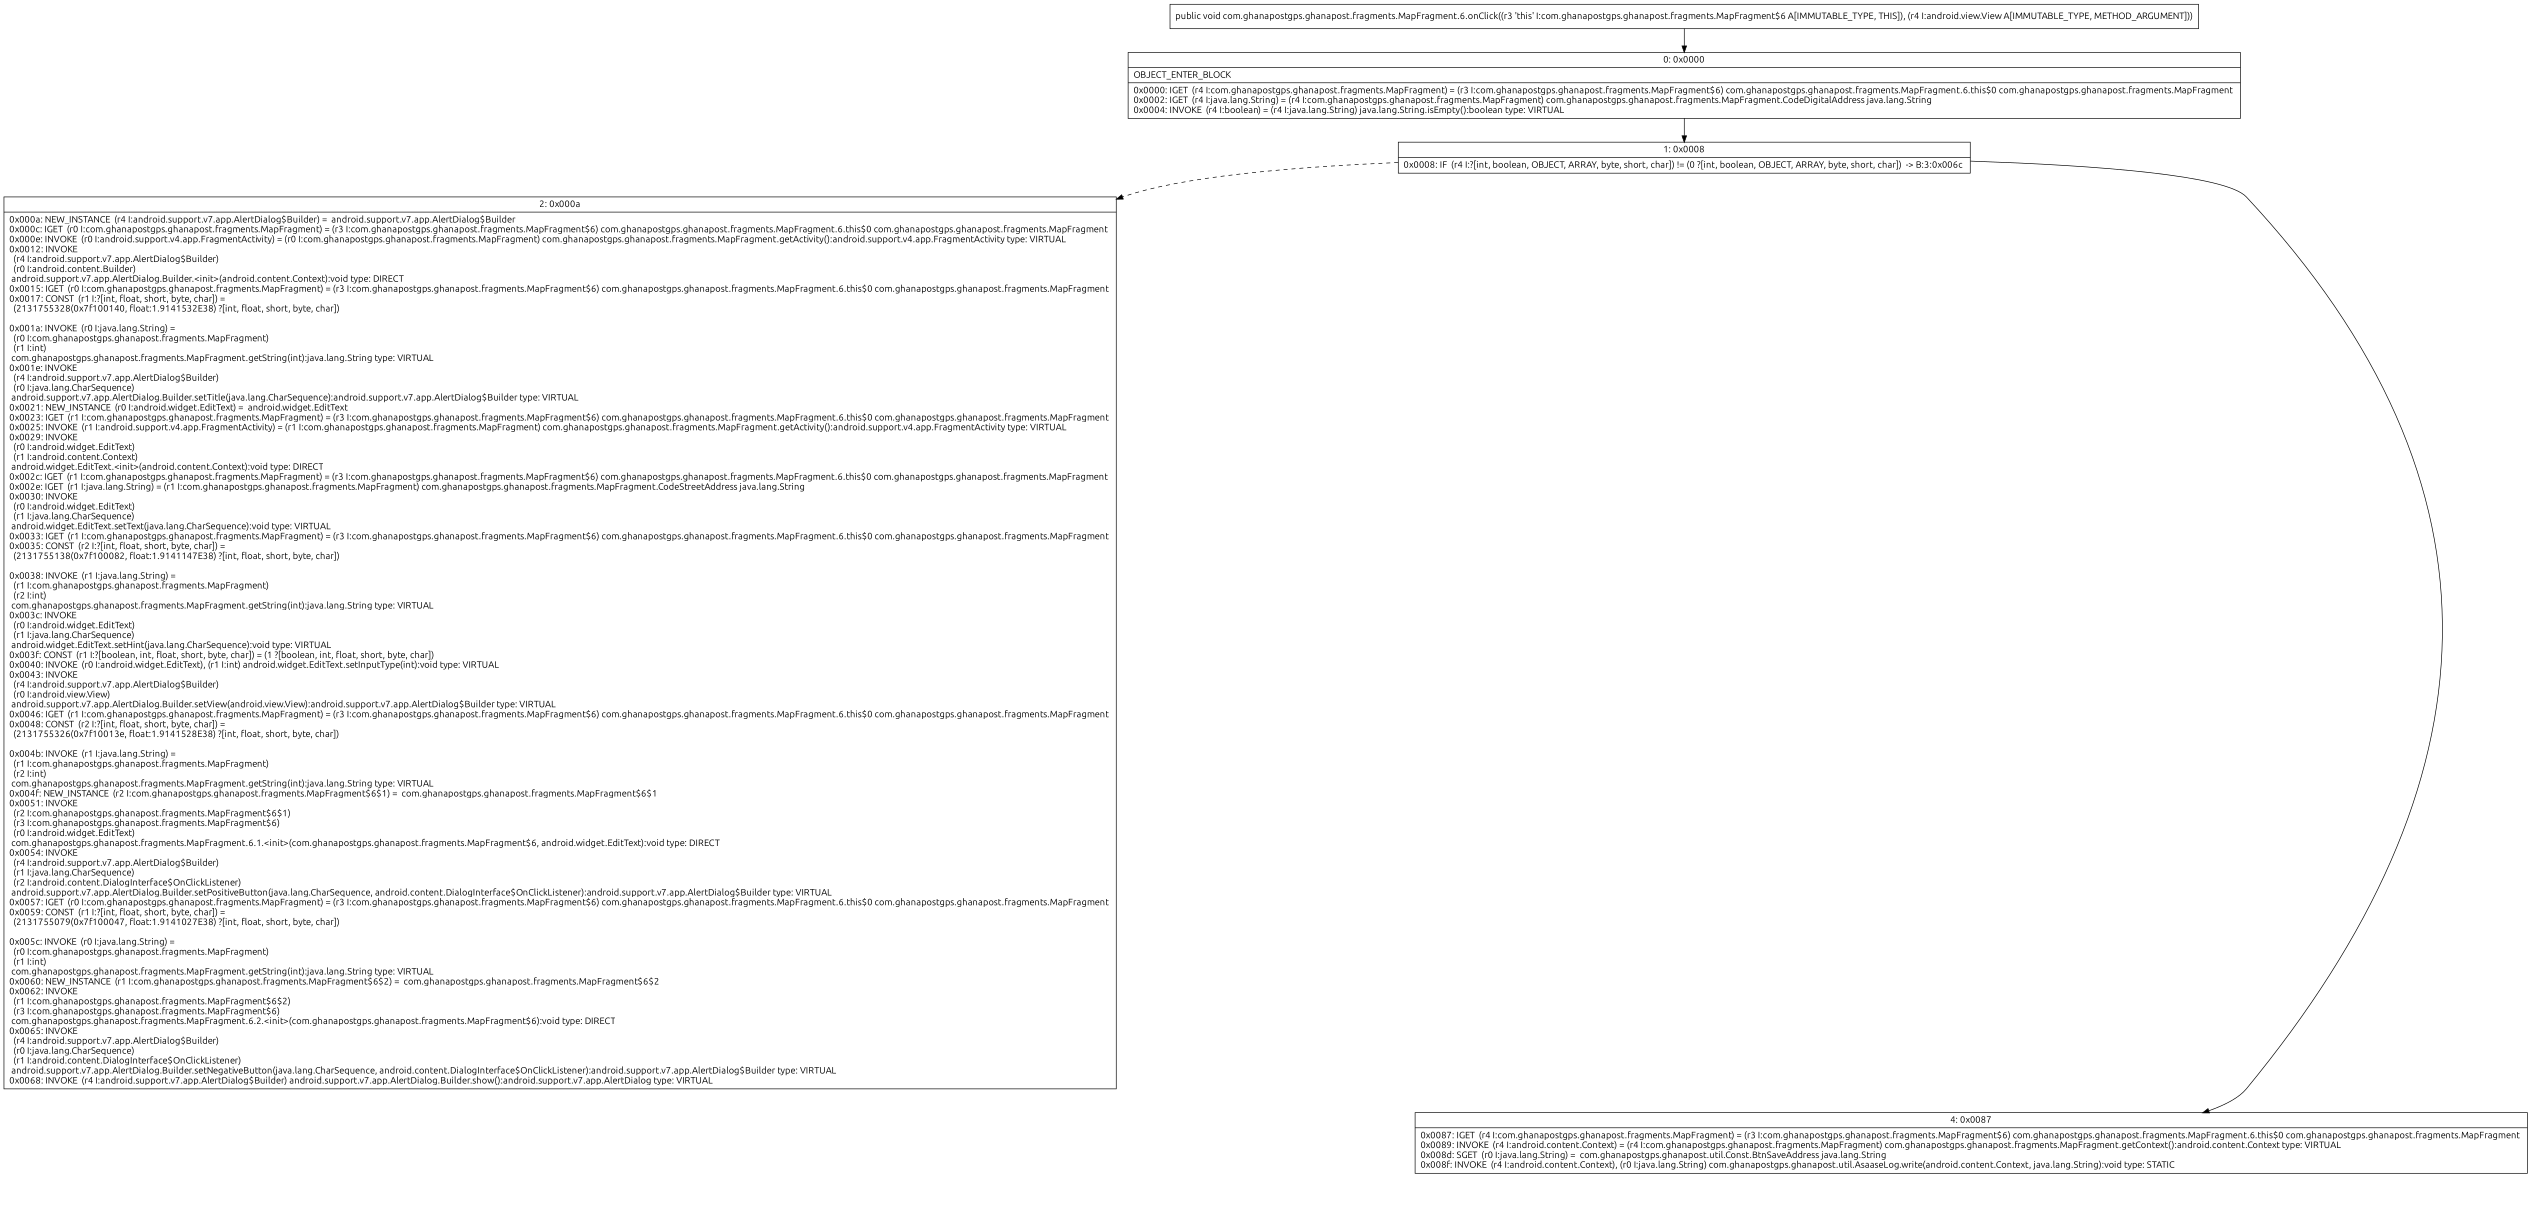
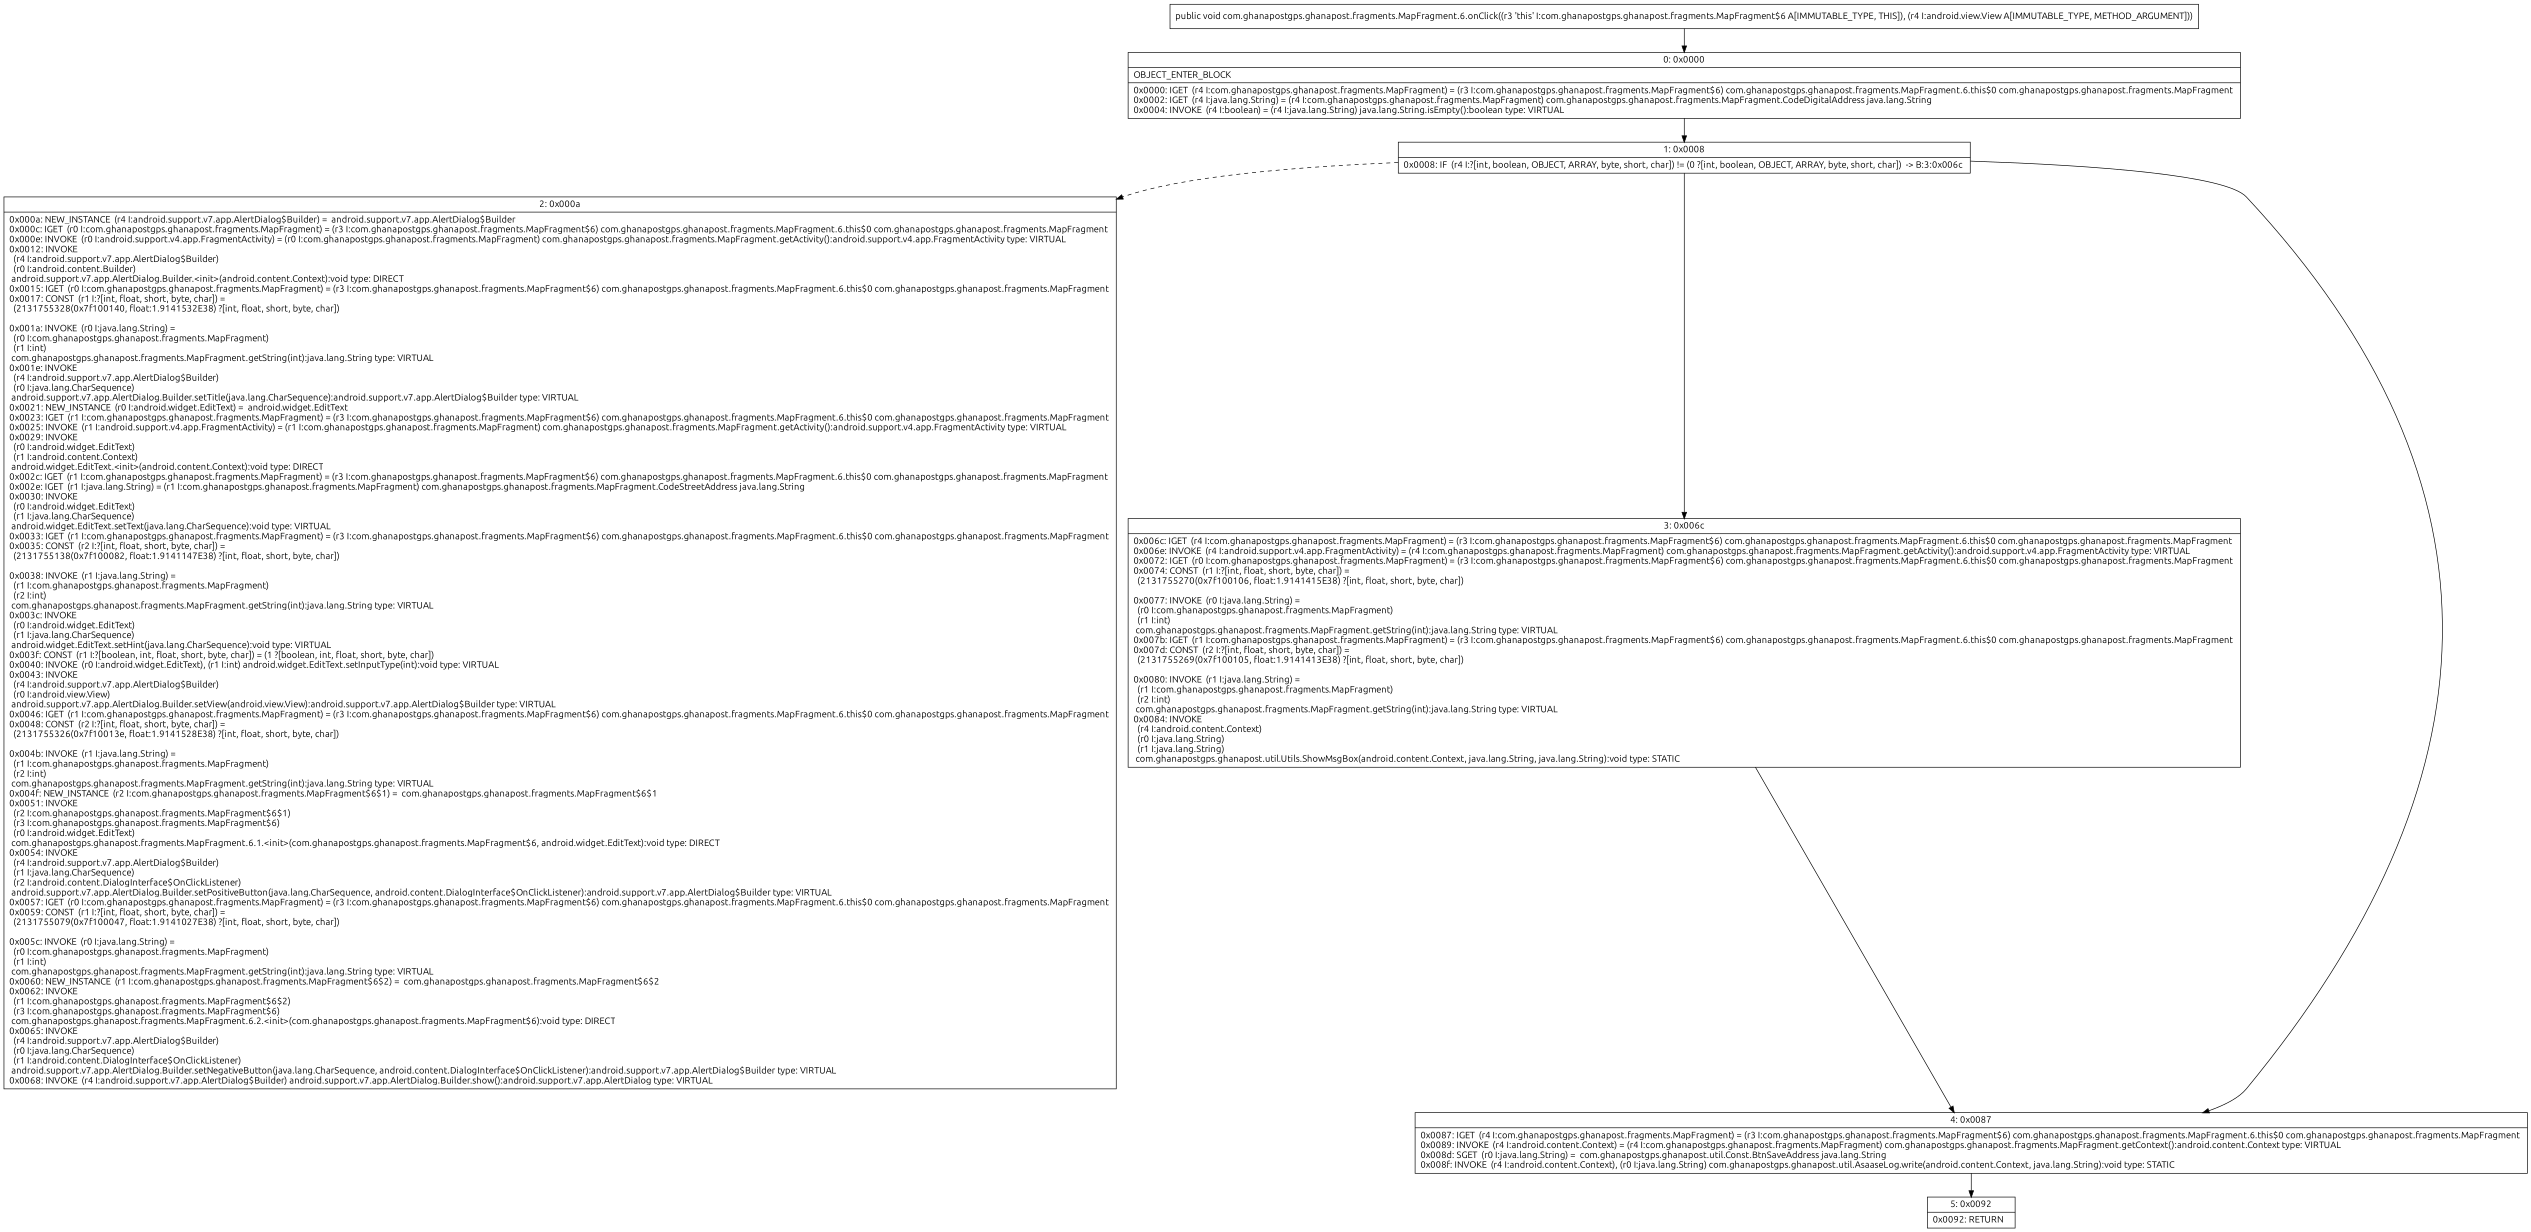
node "3: 0x006c": added
node "5: 0x0092": added
